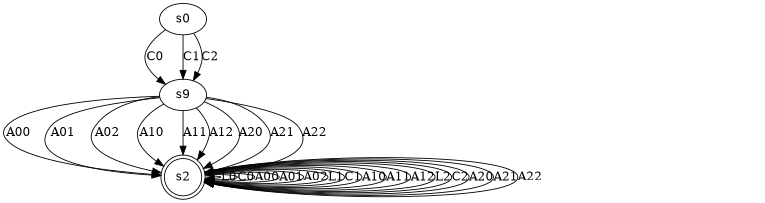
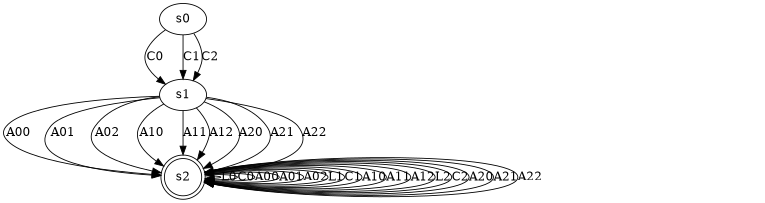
node "s9": label "s9" -> "s1"
